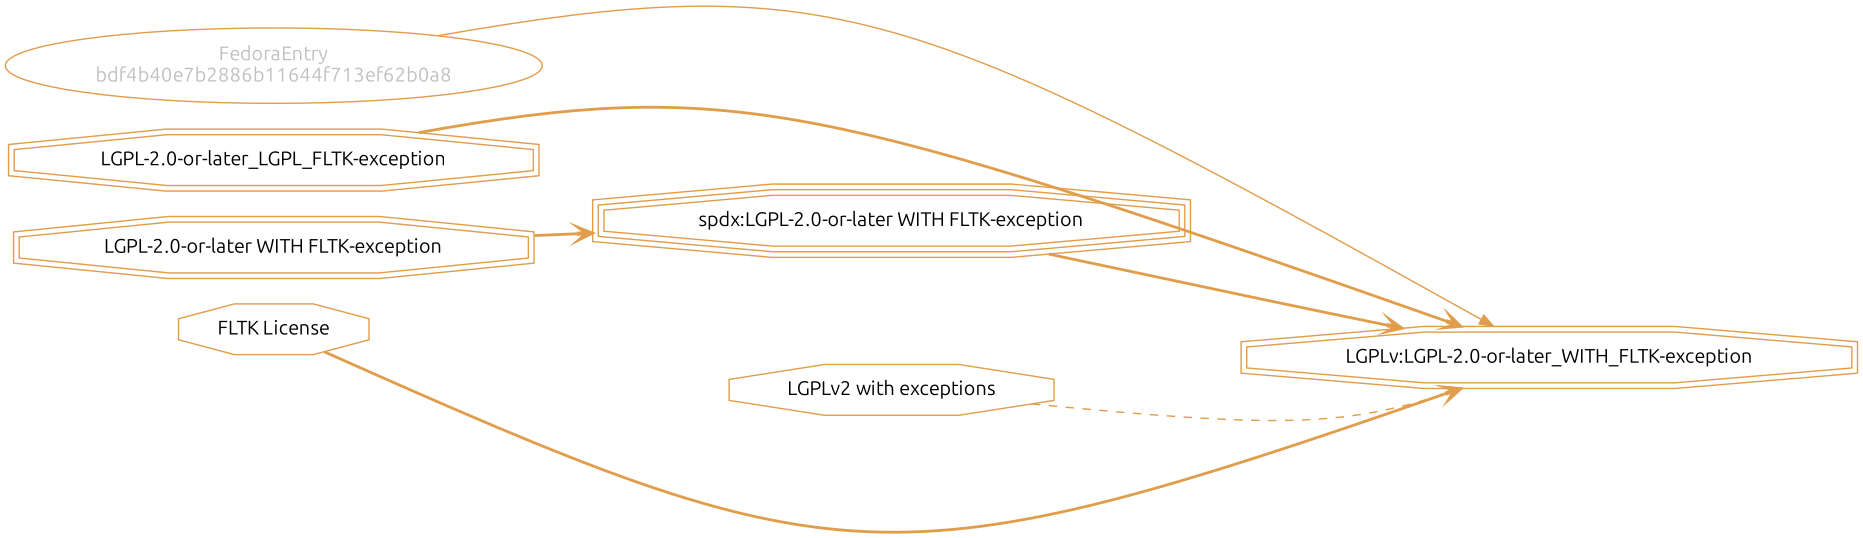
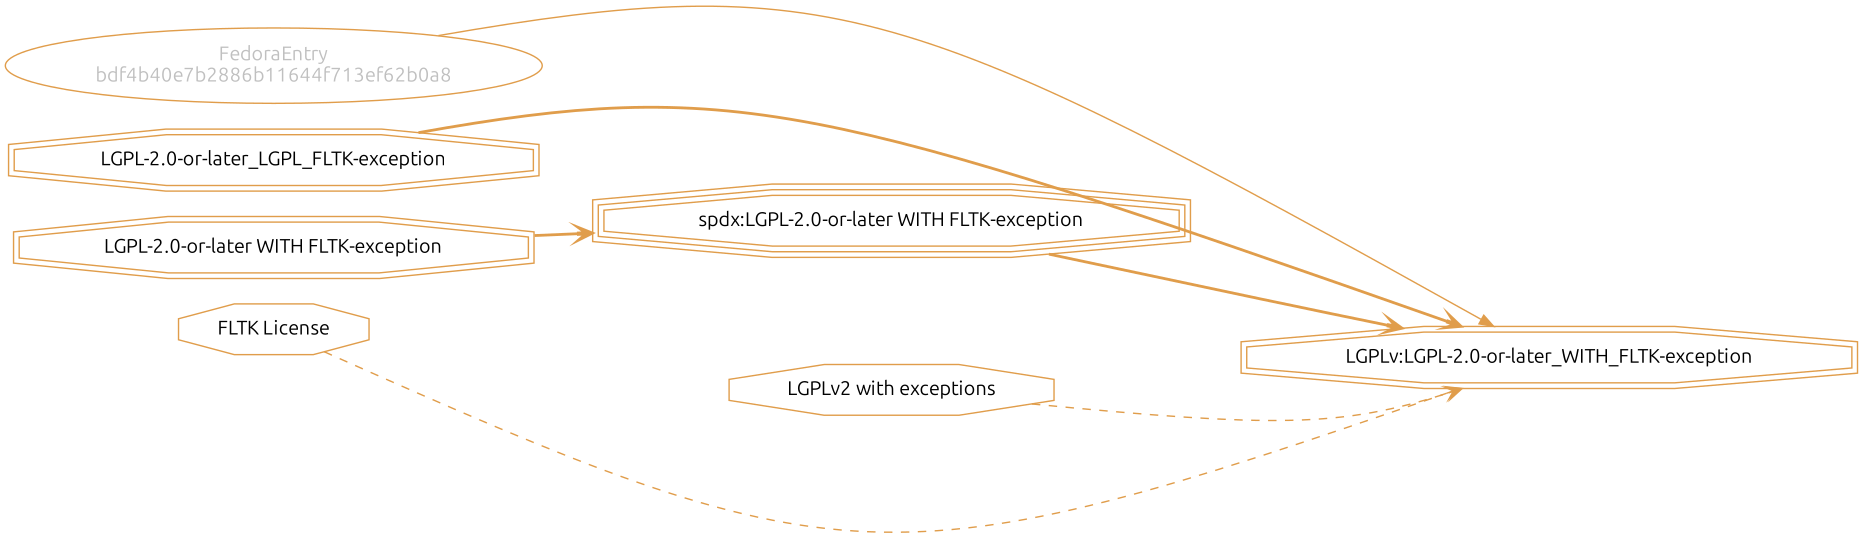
edge "FLTK License" -> "LGPLv:LGPL-2.0-or-later_WITH_FLTK-exception": style bold -> dashed
